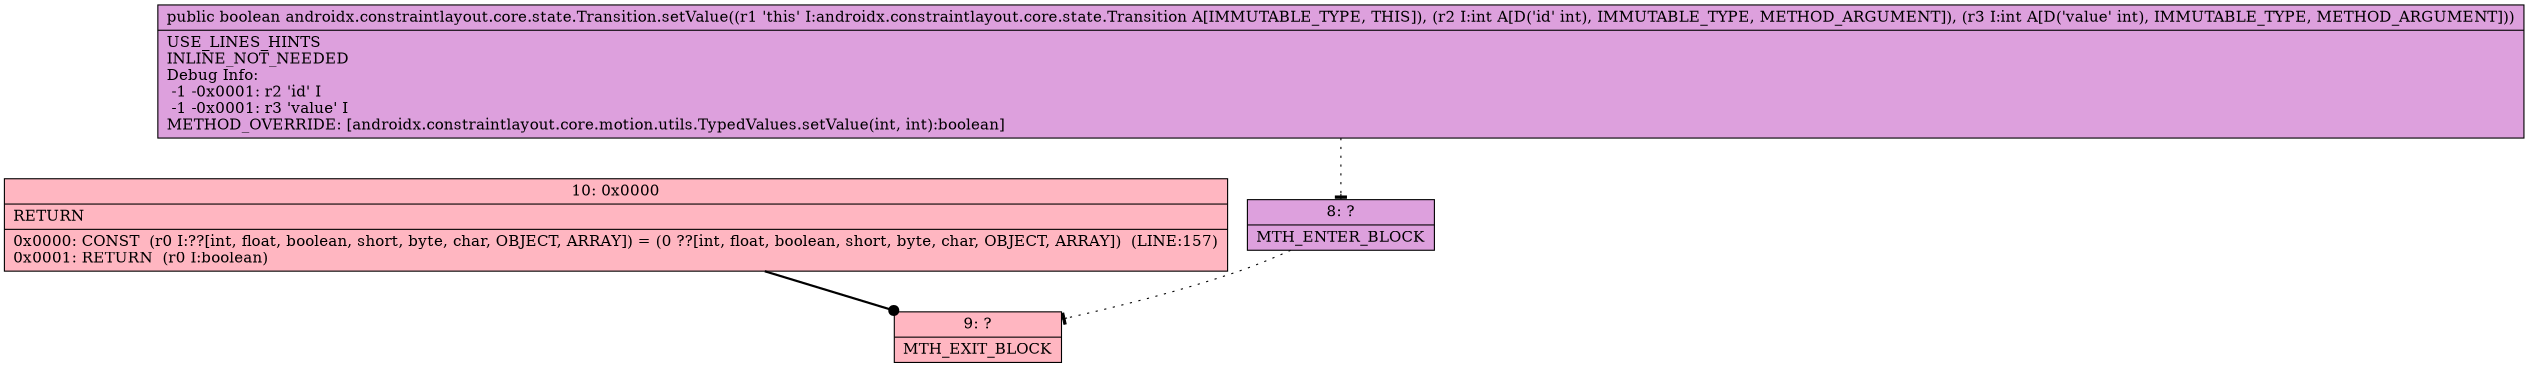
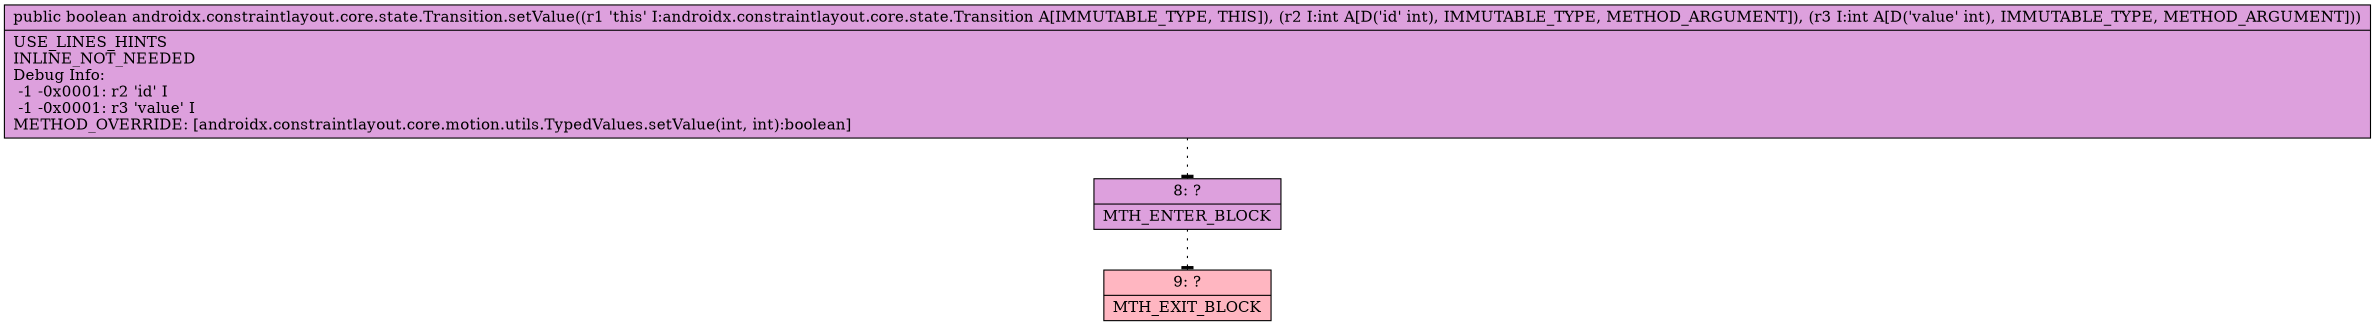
node "10: 0x0000": removed
